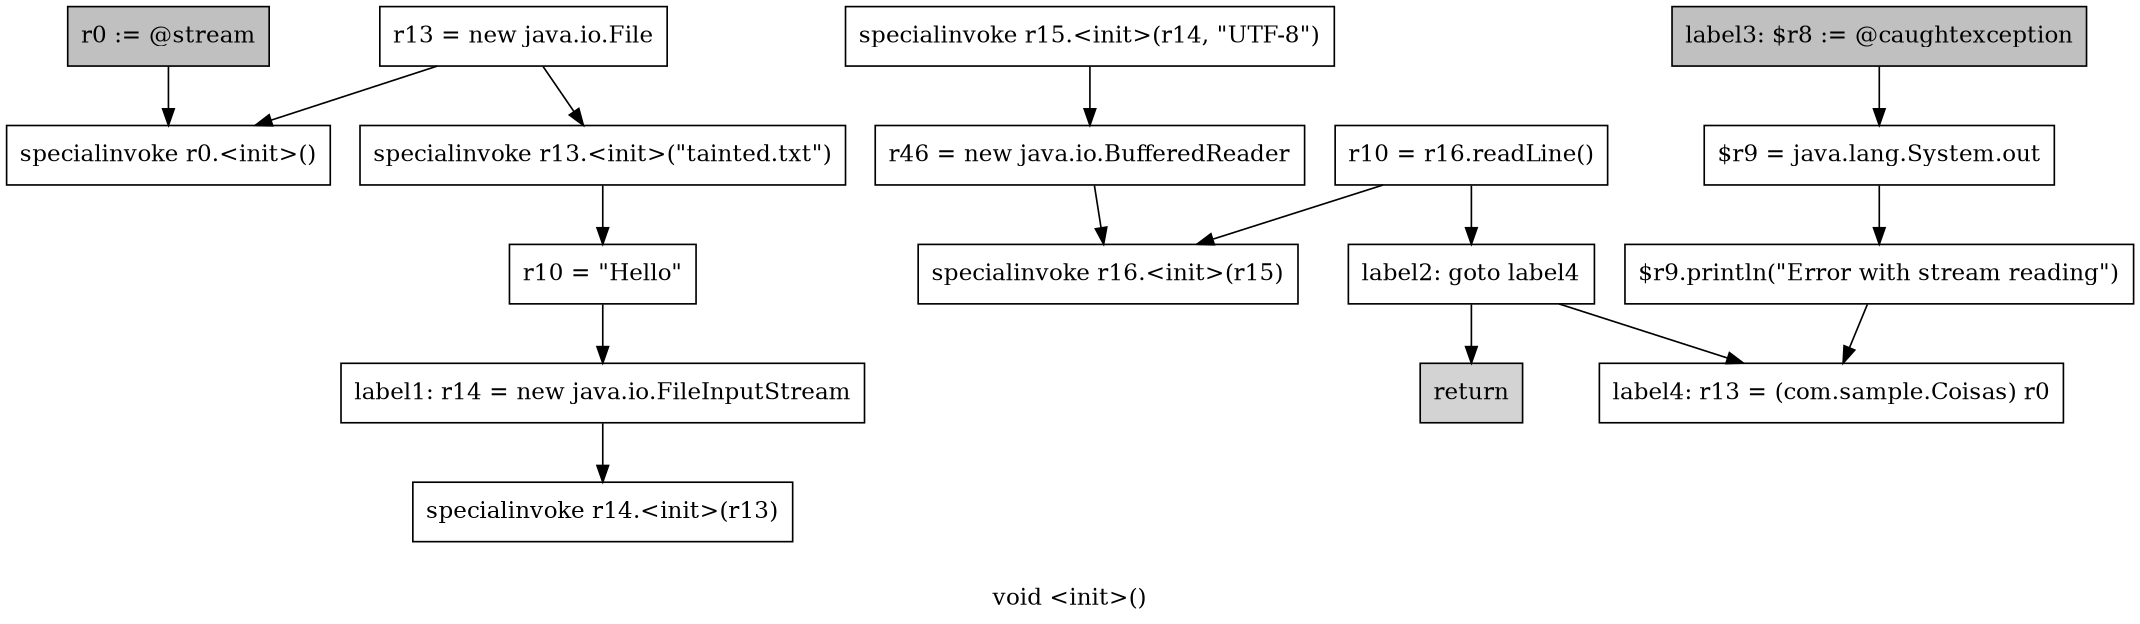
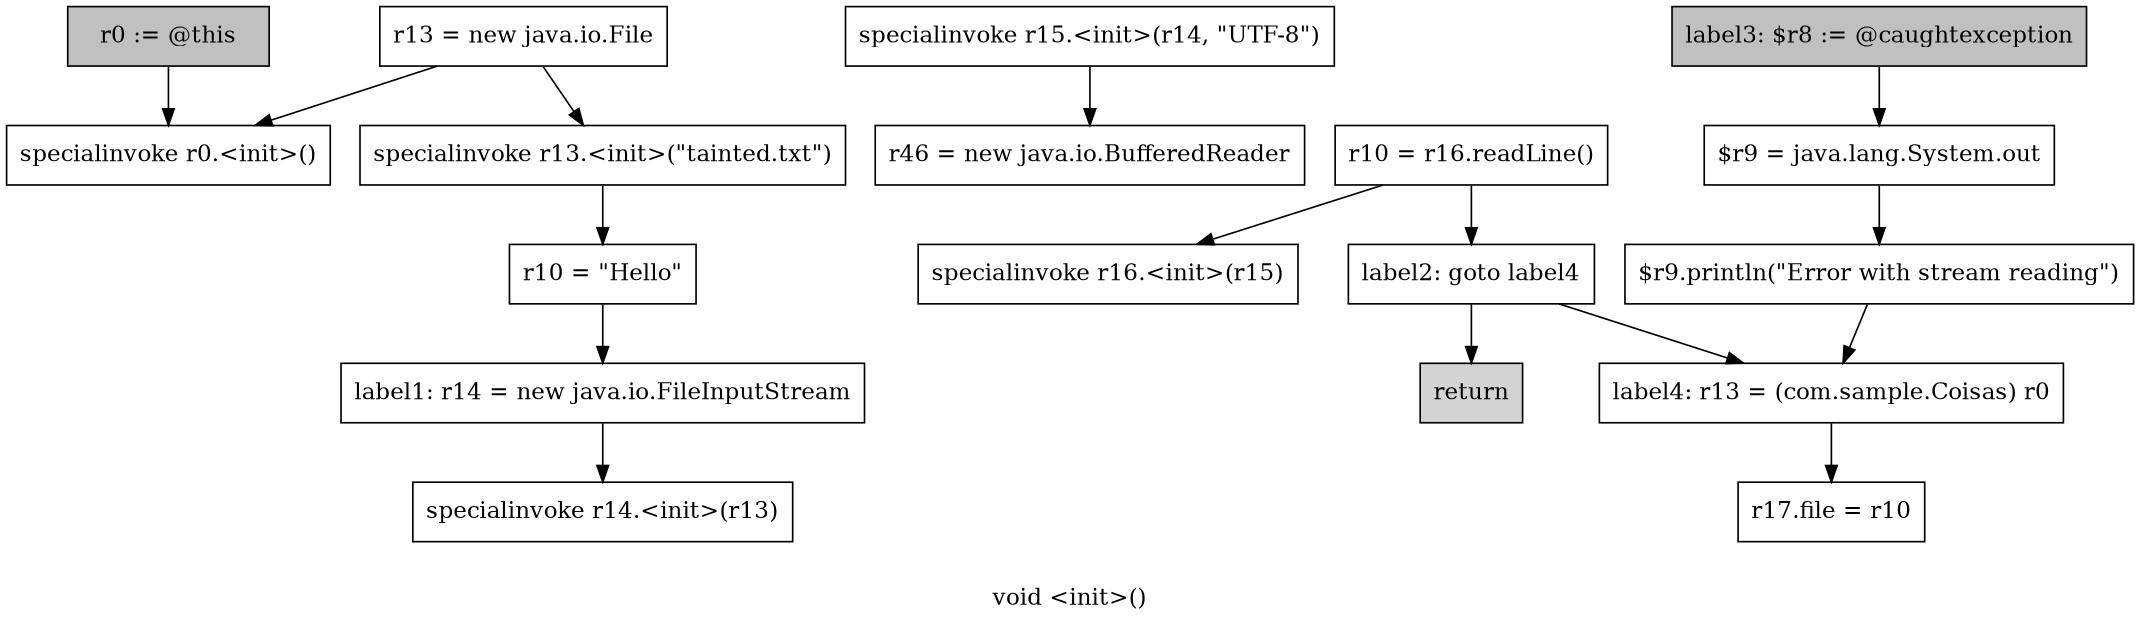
node "r0 := @stream": label "r0 := @stream" -> "r0 := @this"
edge "r46 = new java.io.BufferedReader" -> "specialinvoke r16.<init>(r15)": removed
node "r17.file = r10": added
